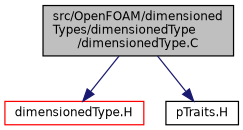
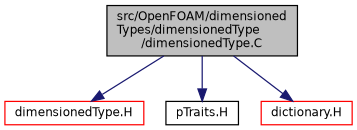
node "dictionary.H": added
